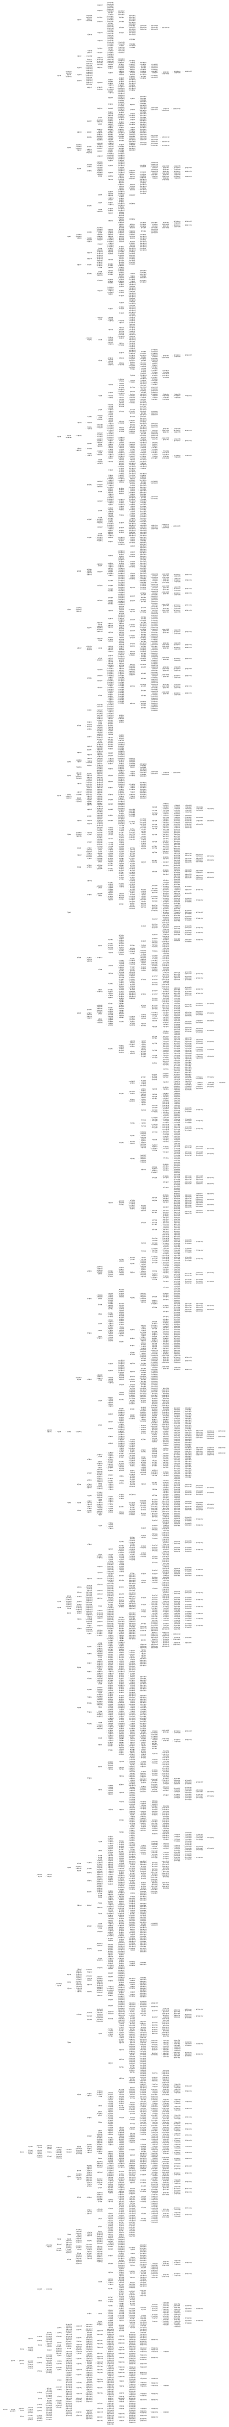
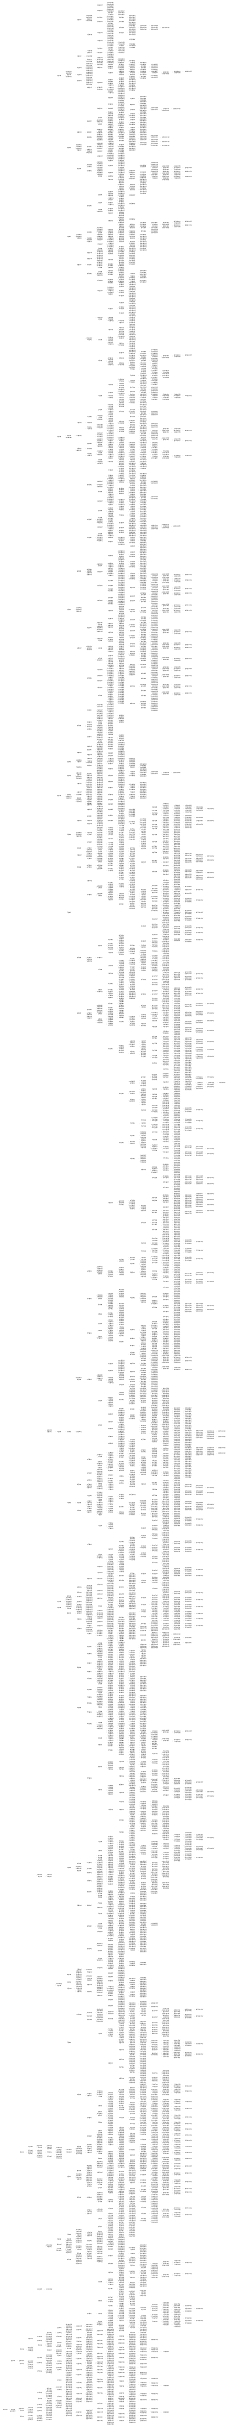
node "13 12 6 4 3 2 0 0 h:(10,7)": removed
node "12 10 4 3 0 0 0 0 h:(10,7)": removed
